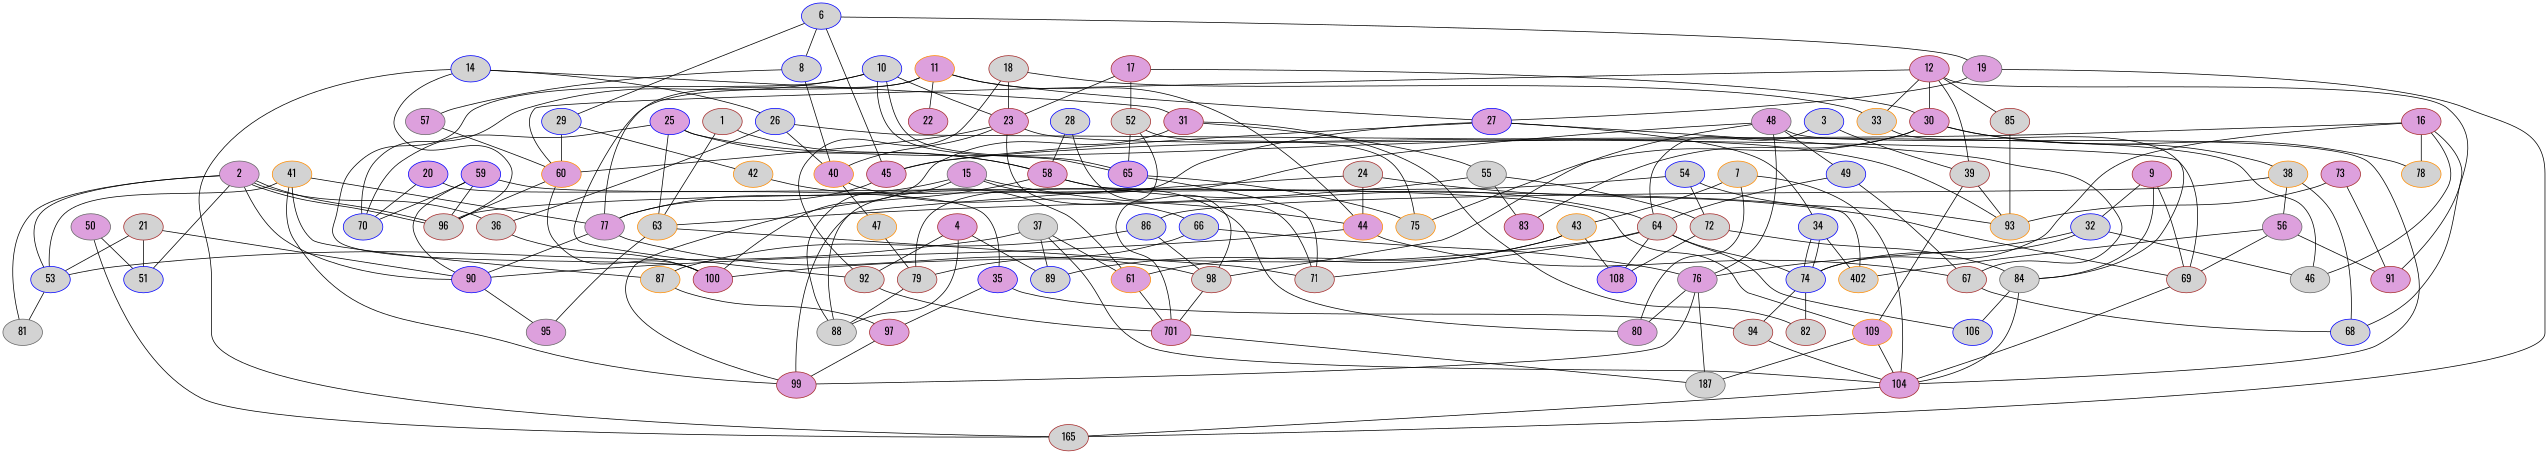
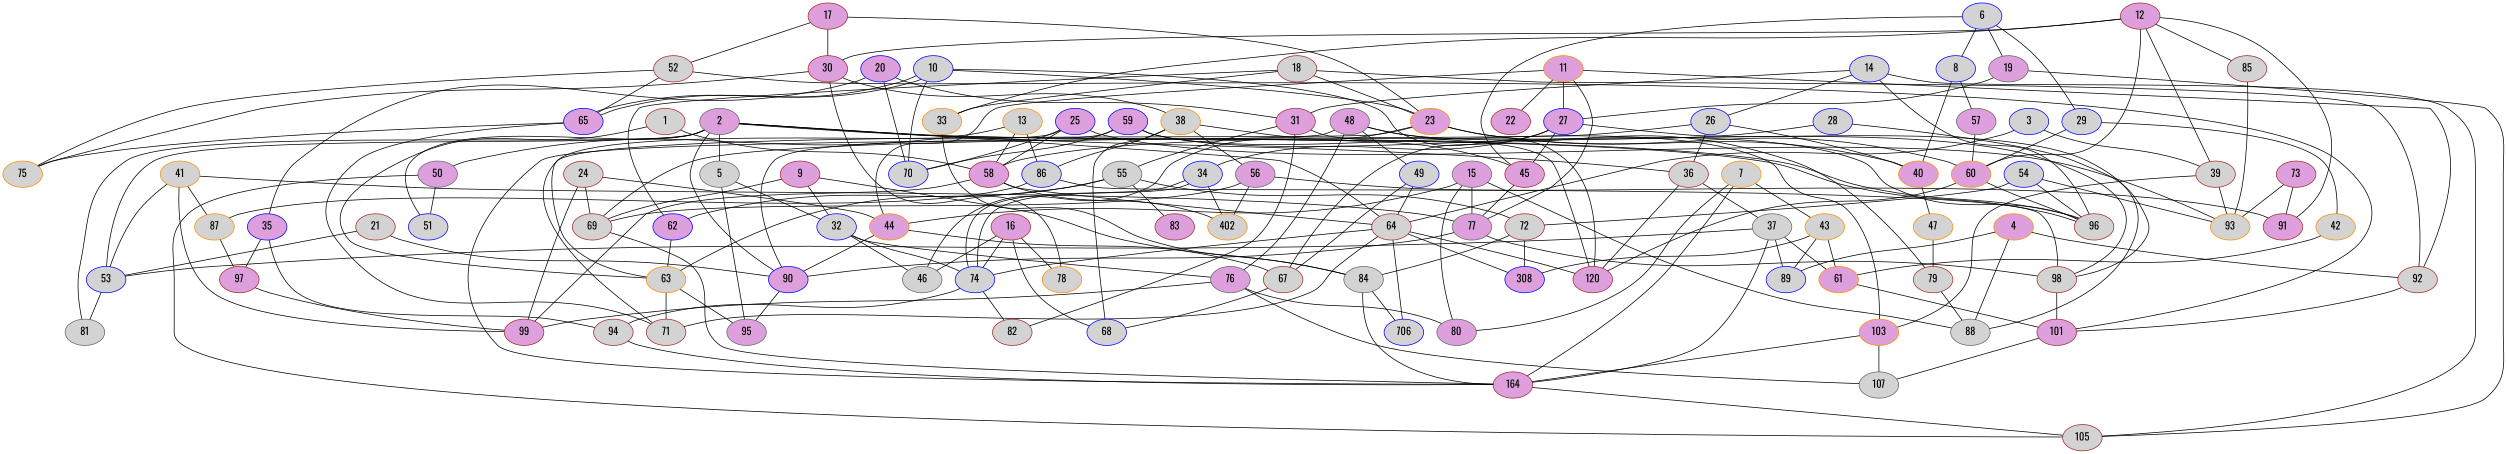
edge "20" -- "31": added
node "23": color brown -> darkorange
node "13": added
edge "16" -- "45": now "38" -- "45"
edge "2" -- "64": added
edge "30" -- "83": removed
node "5": added
edge "36" -- "37": added
node "62": added
node "4": color brown -> darkorange
node "66": removed
edge "21" -- "51": removed
node "100": label "100" -> "120"
node "108": label "108" -> "308"
node "701": label "701" -> "101"
node "109": label "109" -> "103"
node "106": label "106" -> "706"
node "187": label "187" -> "107"
node "104": label "104" -> "164"
node "165": label "165" -> "105"
